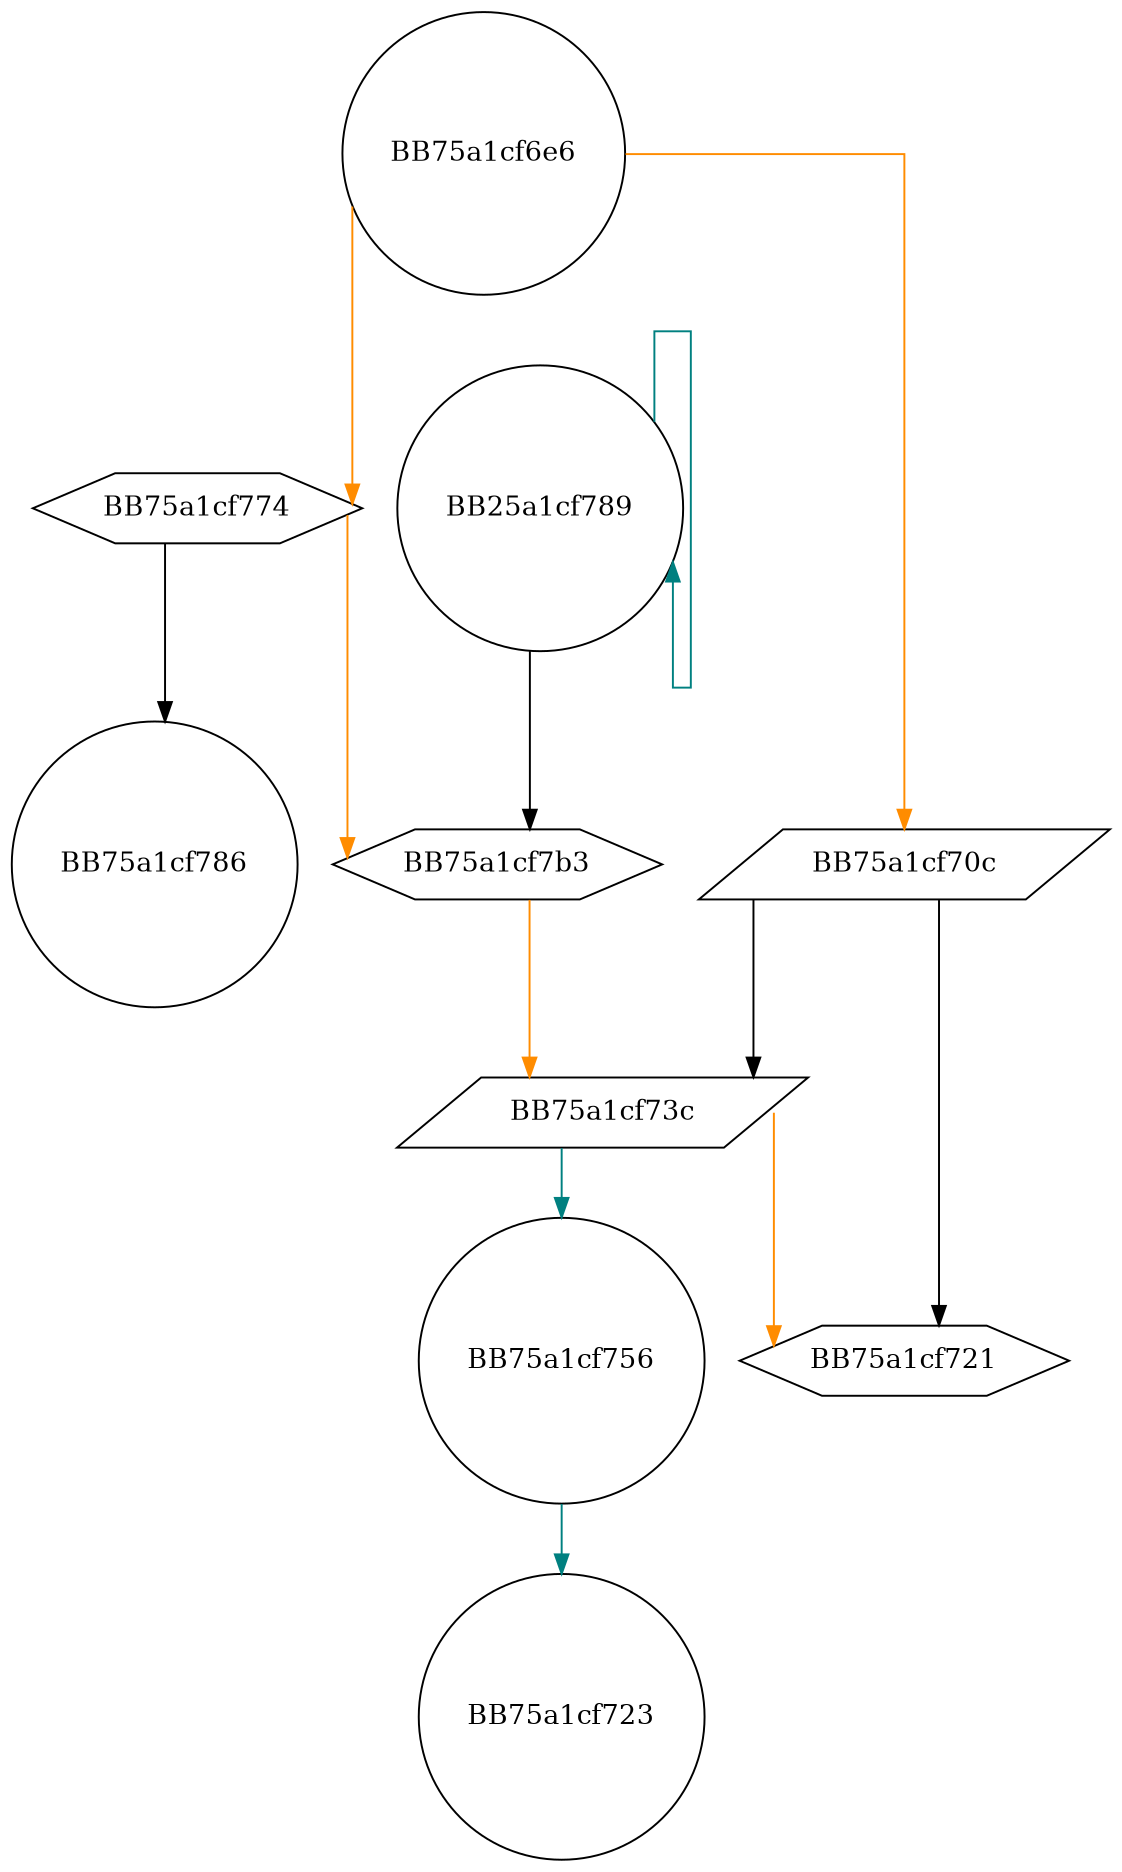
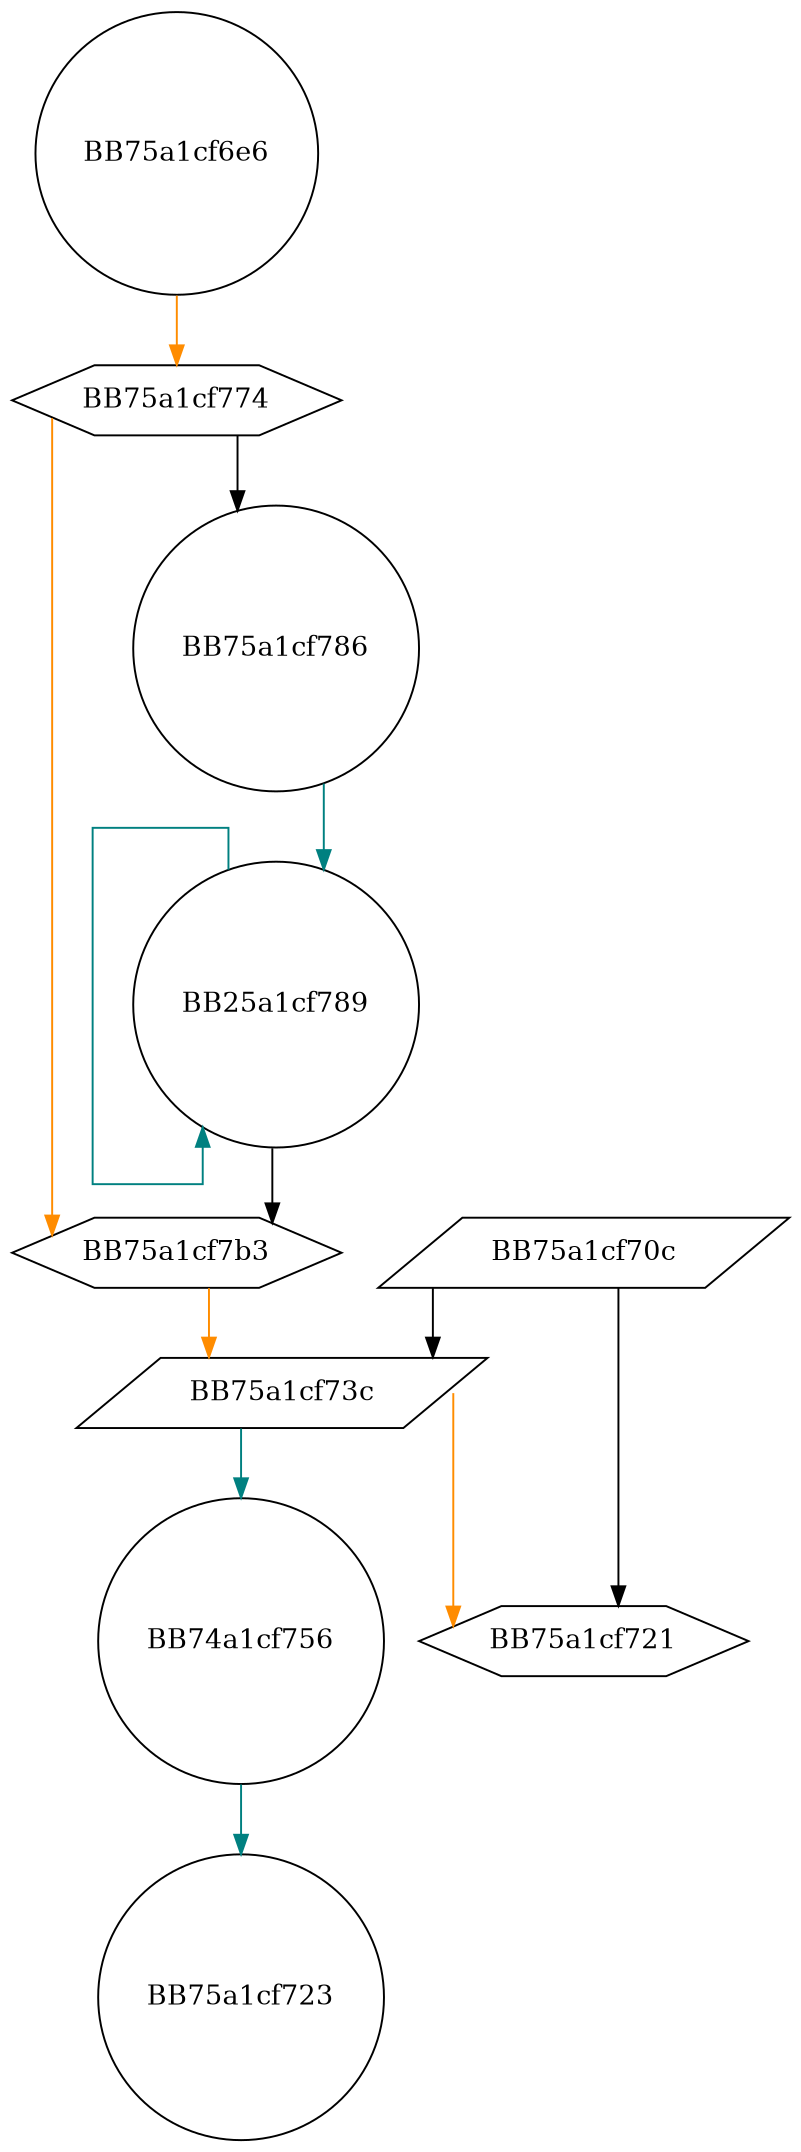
edge "BB75a1cf6e6" -> "BB75a1cf70c": removed
edge "BB75a1cf786" -> "BB25a1cf789": added
node "BB75a1cf756": label "BB75a1cf756" -> "BB74a1cf756"
